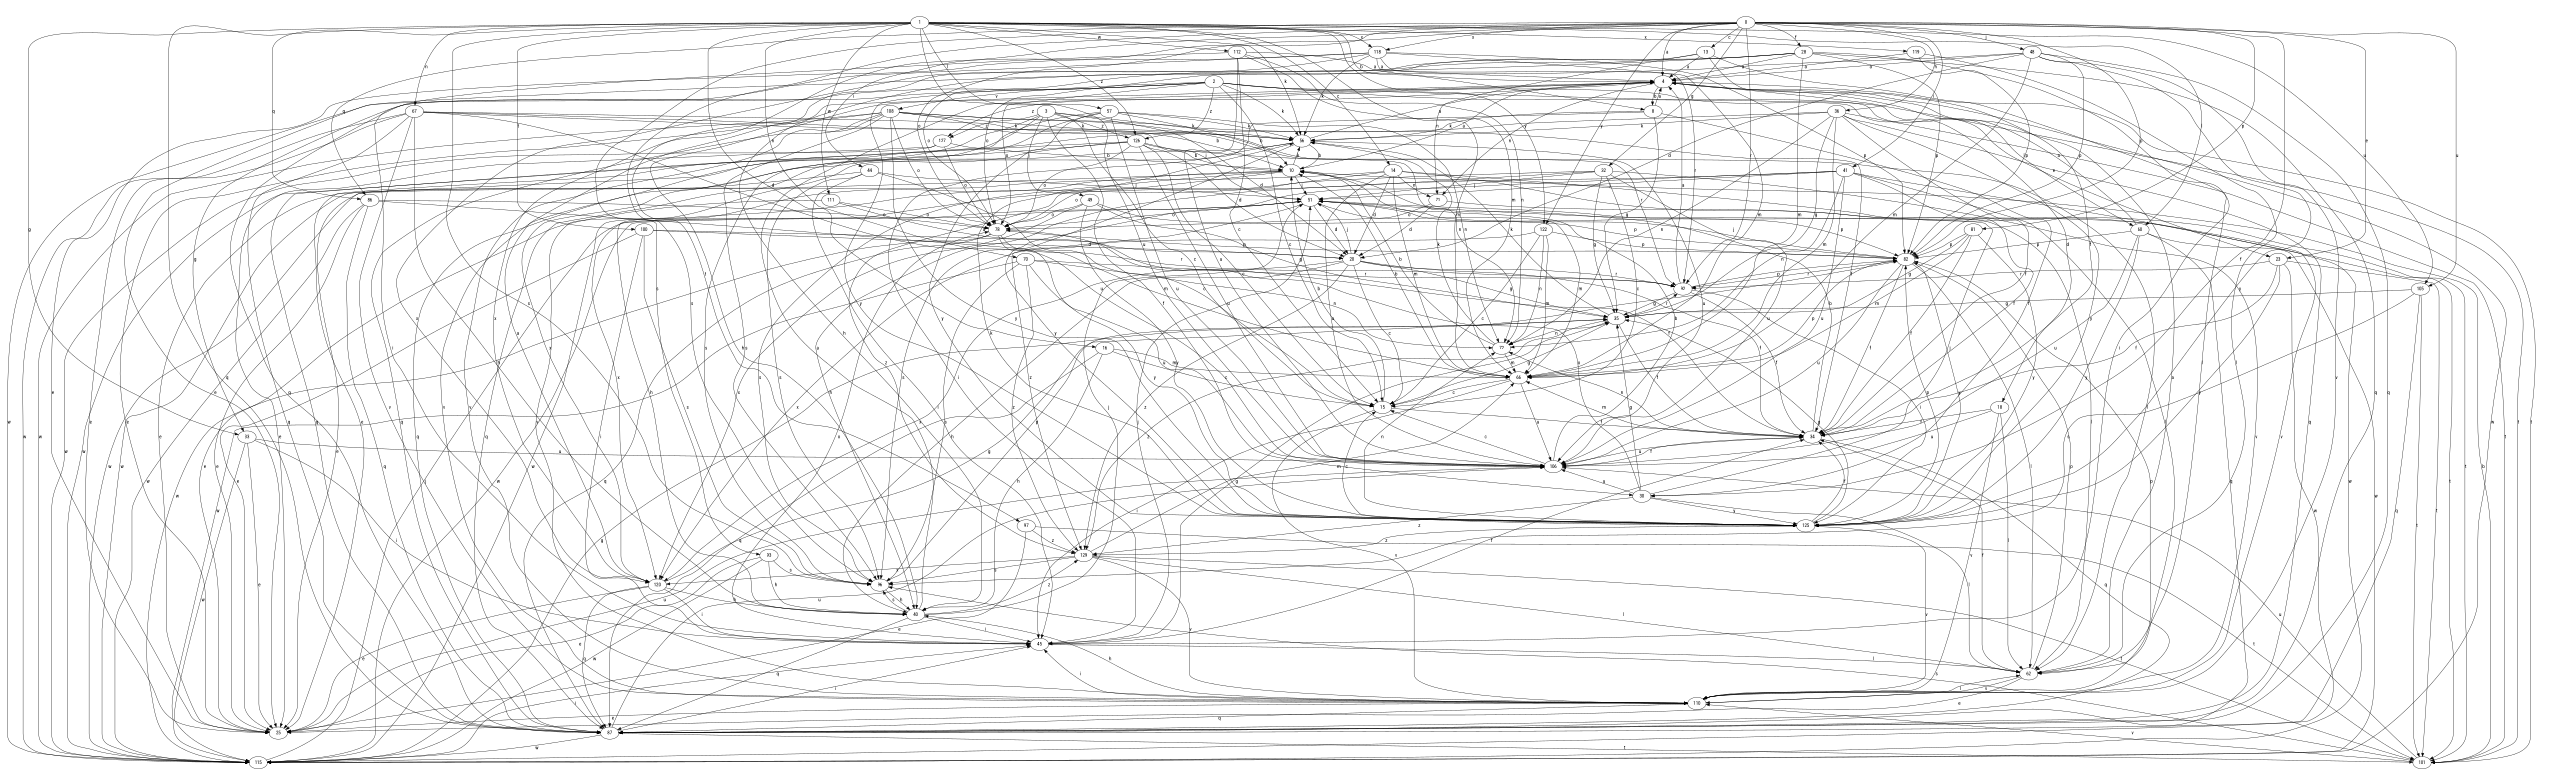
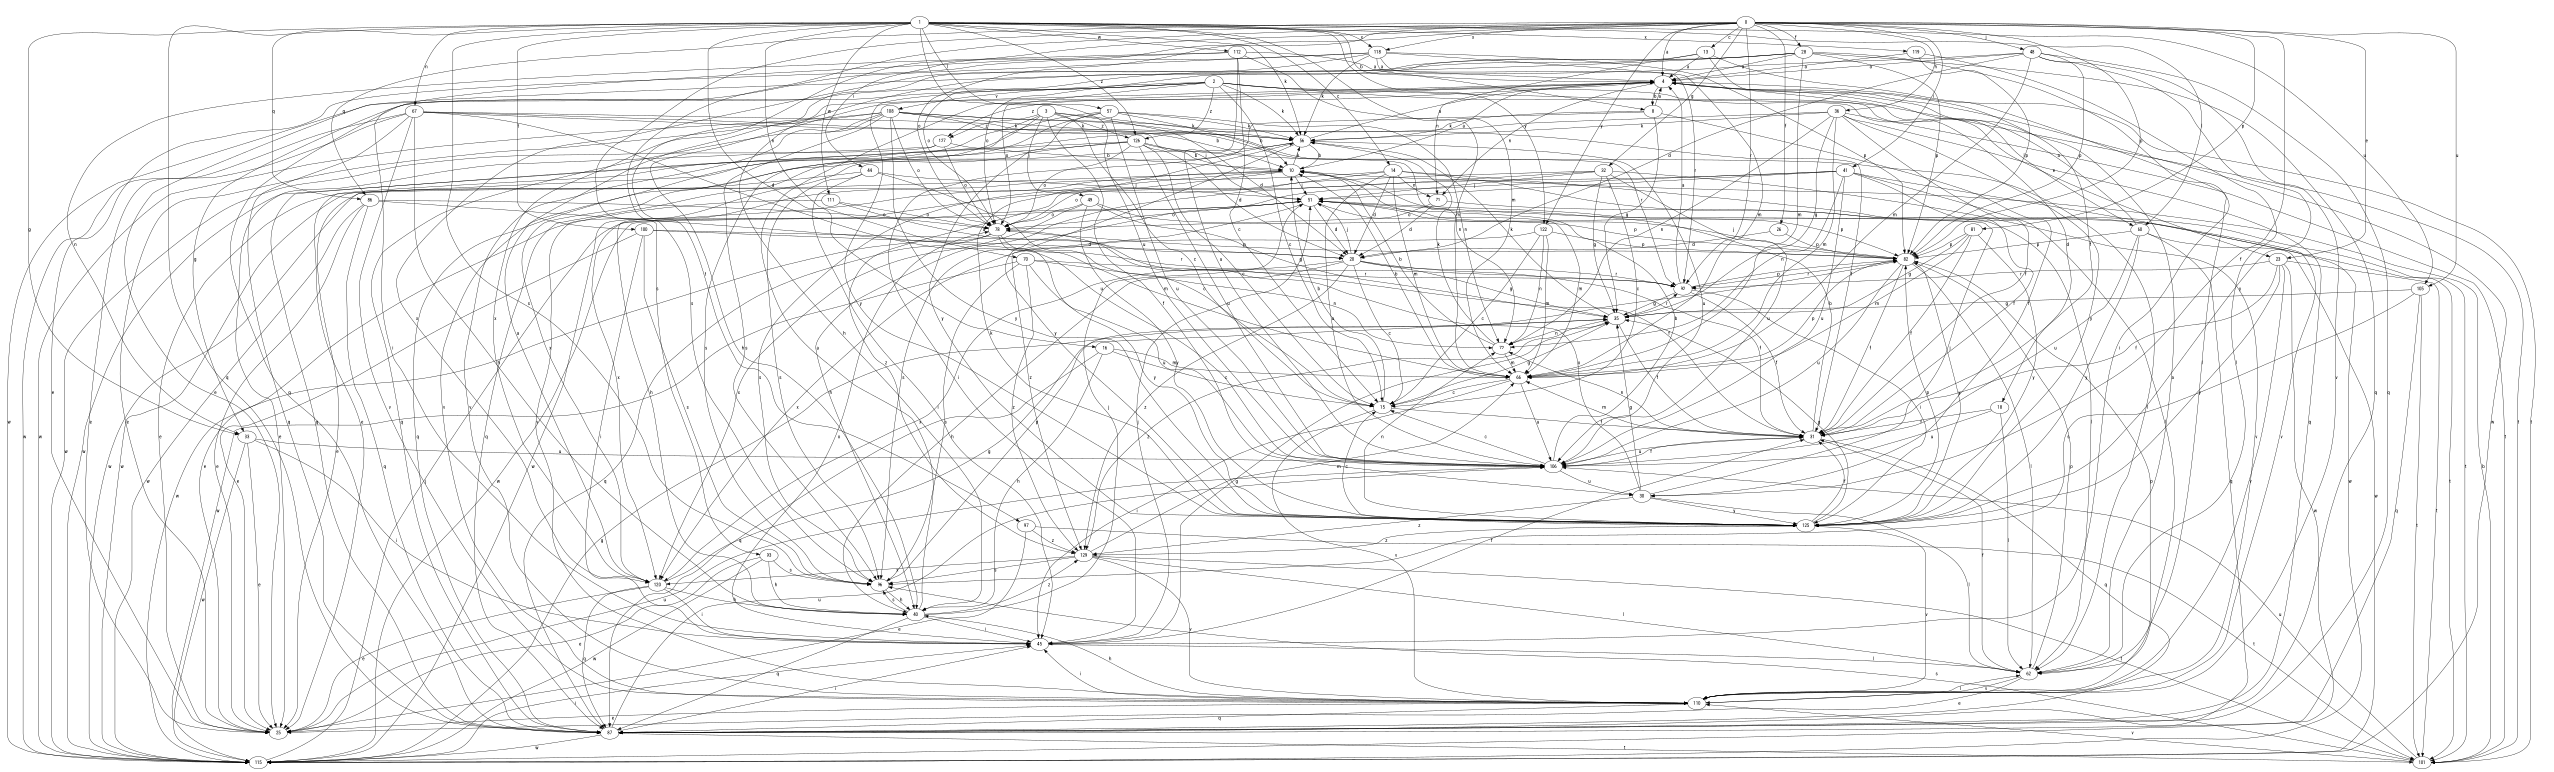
edge "112" -> "72": now "112" -> "33"
node "26": added
node "34": label "34" -> "31"
edge "30" -> "106": reversed
edge "18" -> "110": now "23" -> "110"
